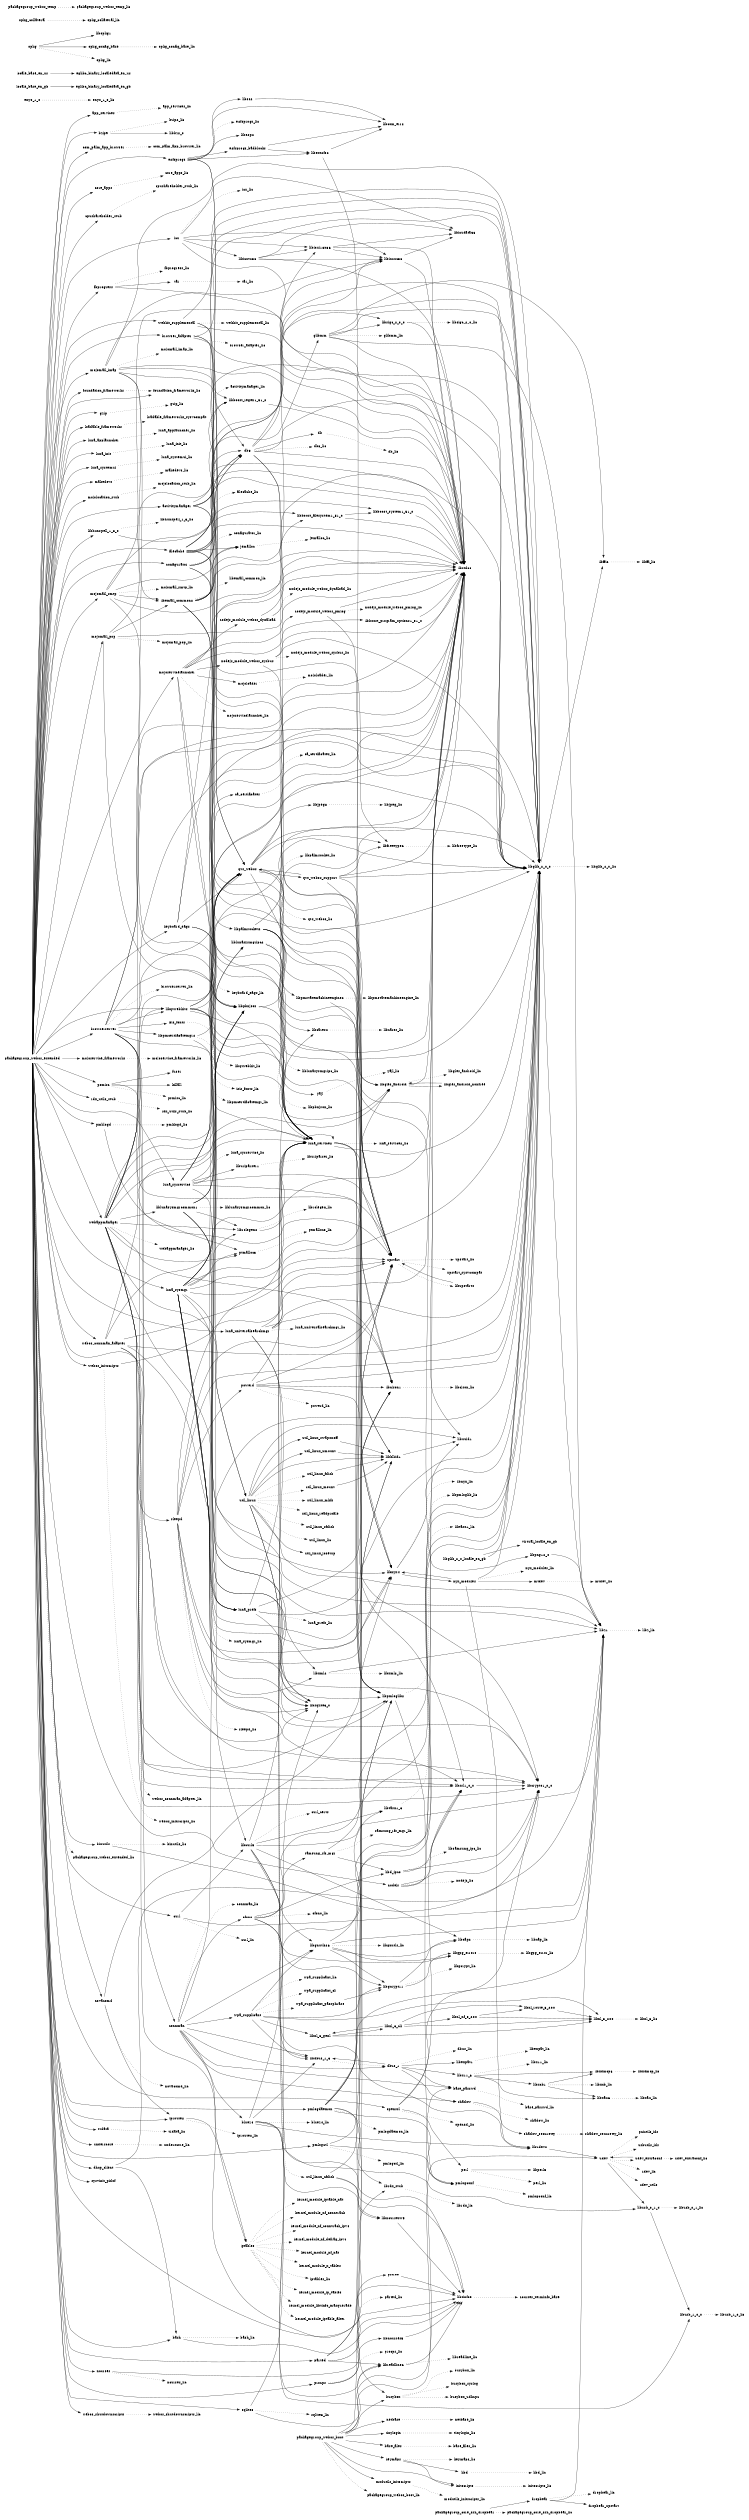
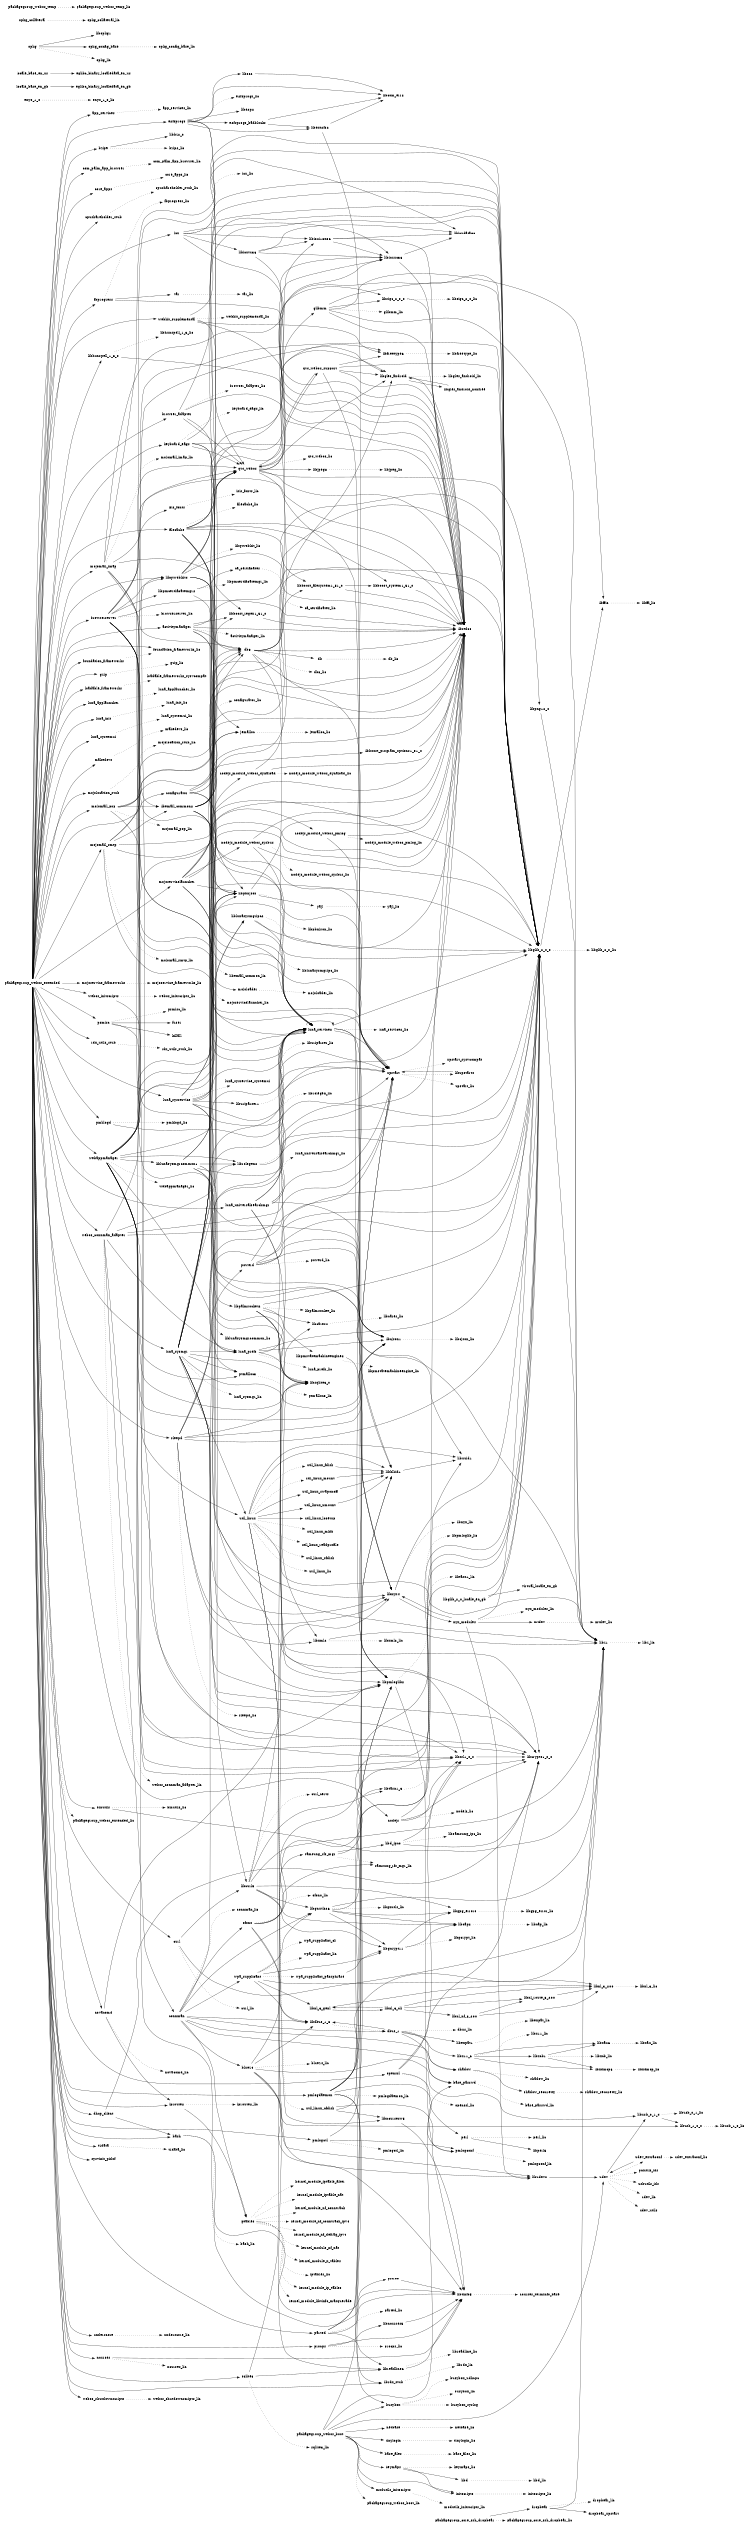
edge "mojomail_pop" -> "db8": added
node "luna_sysservice_lic": label "luna_sysservice_lic" -> "luna_sysservice_systemui"
edge "ofono" -> "kbd_ipc0": now "ofono" -> "samsung_rfs_mgr_lic"
